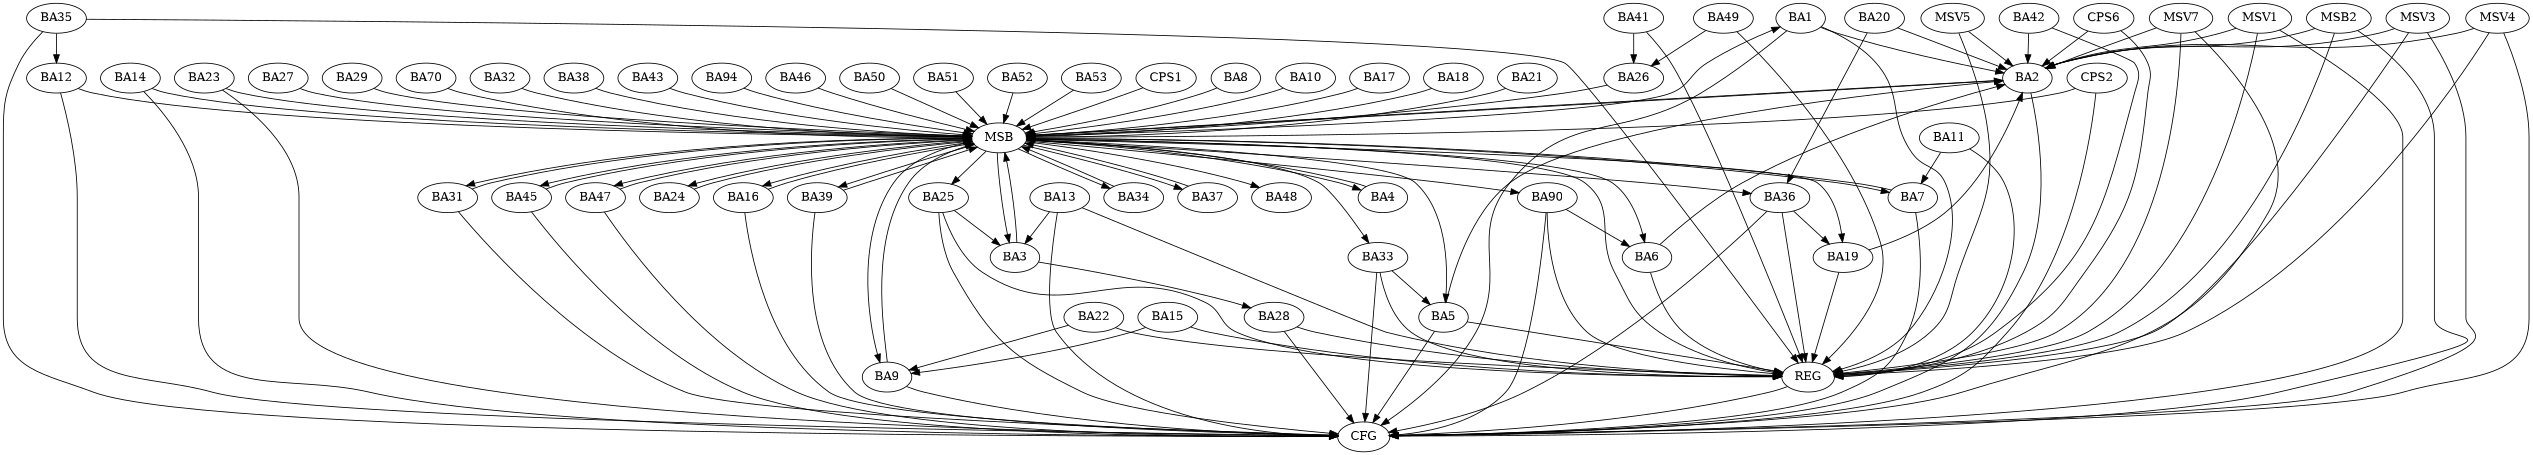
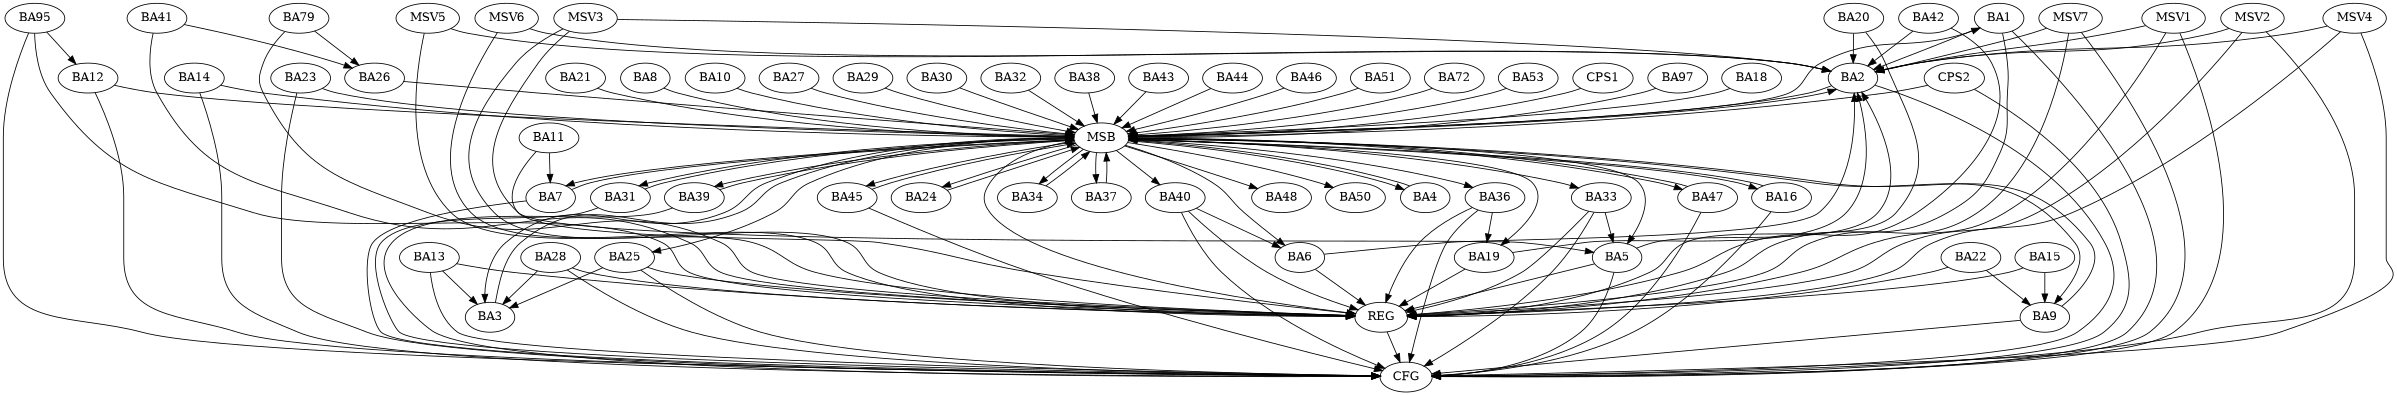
node "BA35": label "BA35" -> "BA95"
node "BA49": label "BA49" -> "BA79"
node "CPS6": label "CPS6" -> "MSV6"
node "MSB2": label "MSB2" -> "MSV2"
node "BA70": label "BA70" -> "BA30"
node "BA94": label "BA94" -> "BA44"
node "BA52": label "BA52" -> "BA72"
node "BA17": label "BA17" -> "BA97"
edge "BA50" -> "MSB": reversed
edge "BA20" -> "BA36": now "BA20" -> "REG"
node "BA90": label "BA90" -> "BA40"
edge "BA3" -> "BA28": reversed
edge "MSV3" -> "CFG": now "MSV3" -> "BA5"
